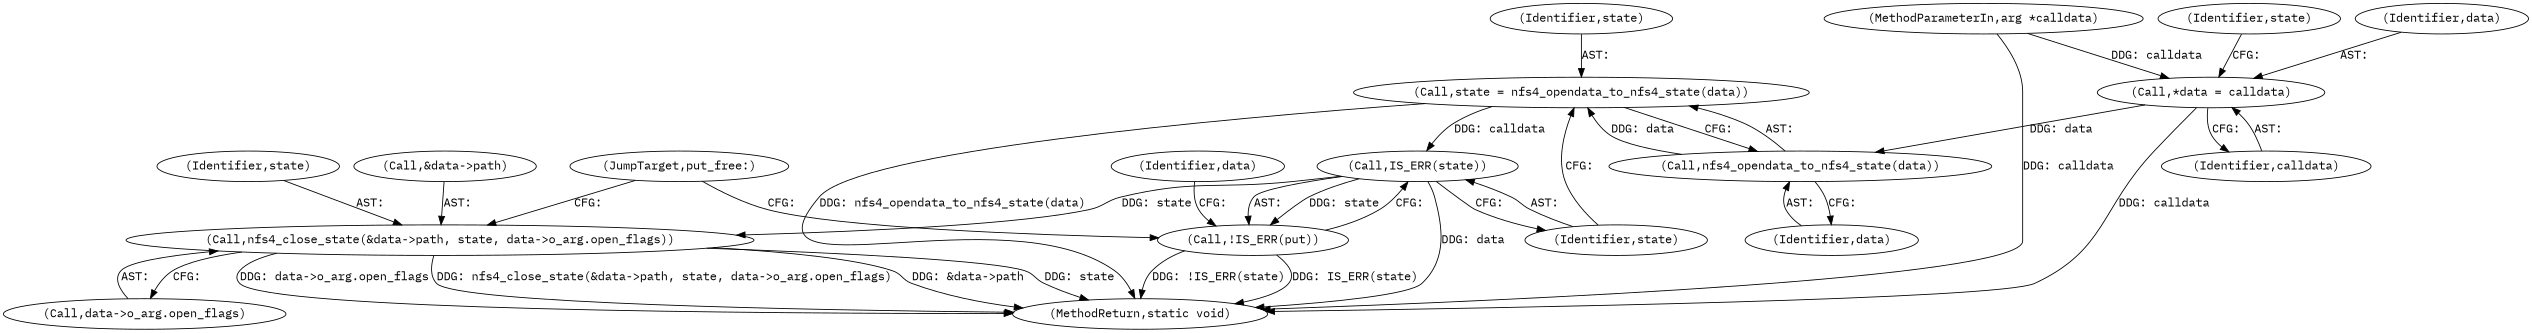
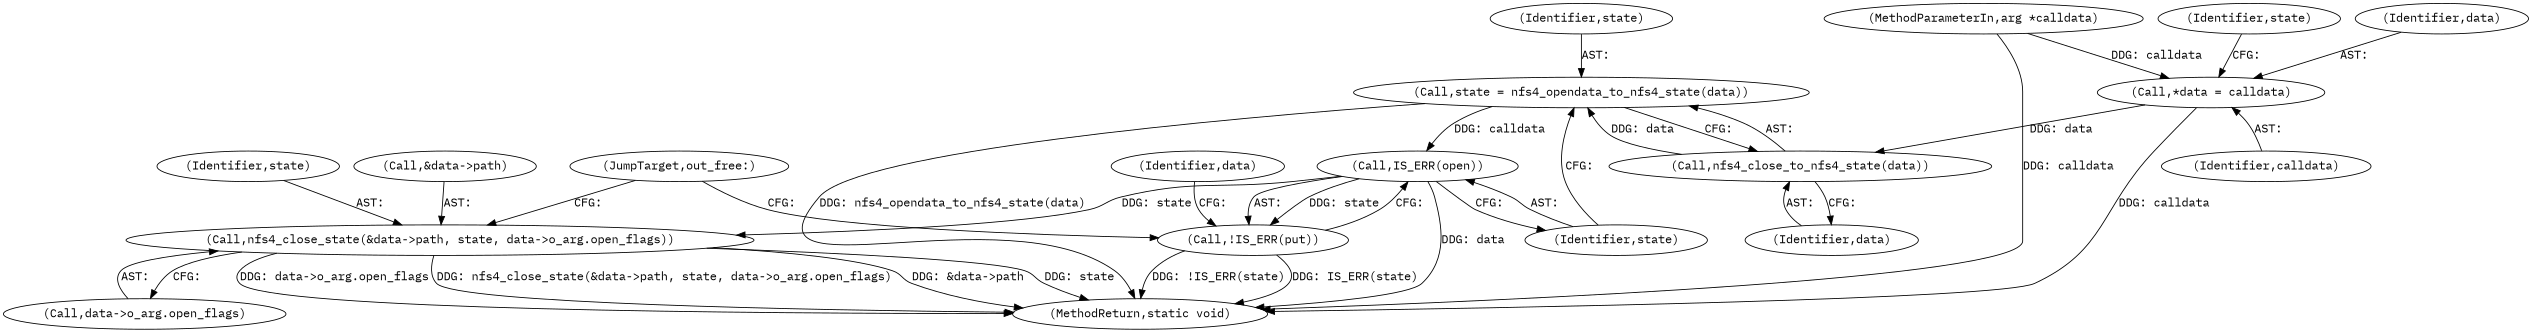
edge "(Call,*data = calldata)" -> "(Identifier,calldata)": removed, label "CFG:"
node "(JumpTarget,put_free:)": label "(JumpTarget,put_free:)" -> "(JumpTarget,out_free:)"
node "(Call,IS_ERR(state))": label "(Call,IS_ERR(state))" -> "(Call,IS_ERR(open))"
node "(Call,nfs4_opendata_to_nfs4_state(data))": label "(Call,nfs4_opendata_to_nfs4_state(data))" -> "(Call,nfs4_close_to_nfs4_state(data))"
